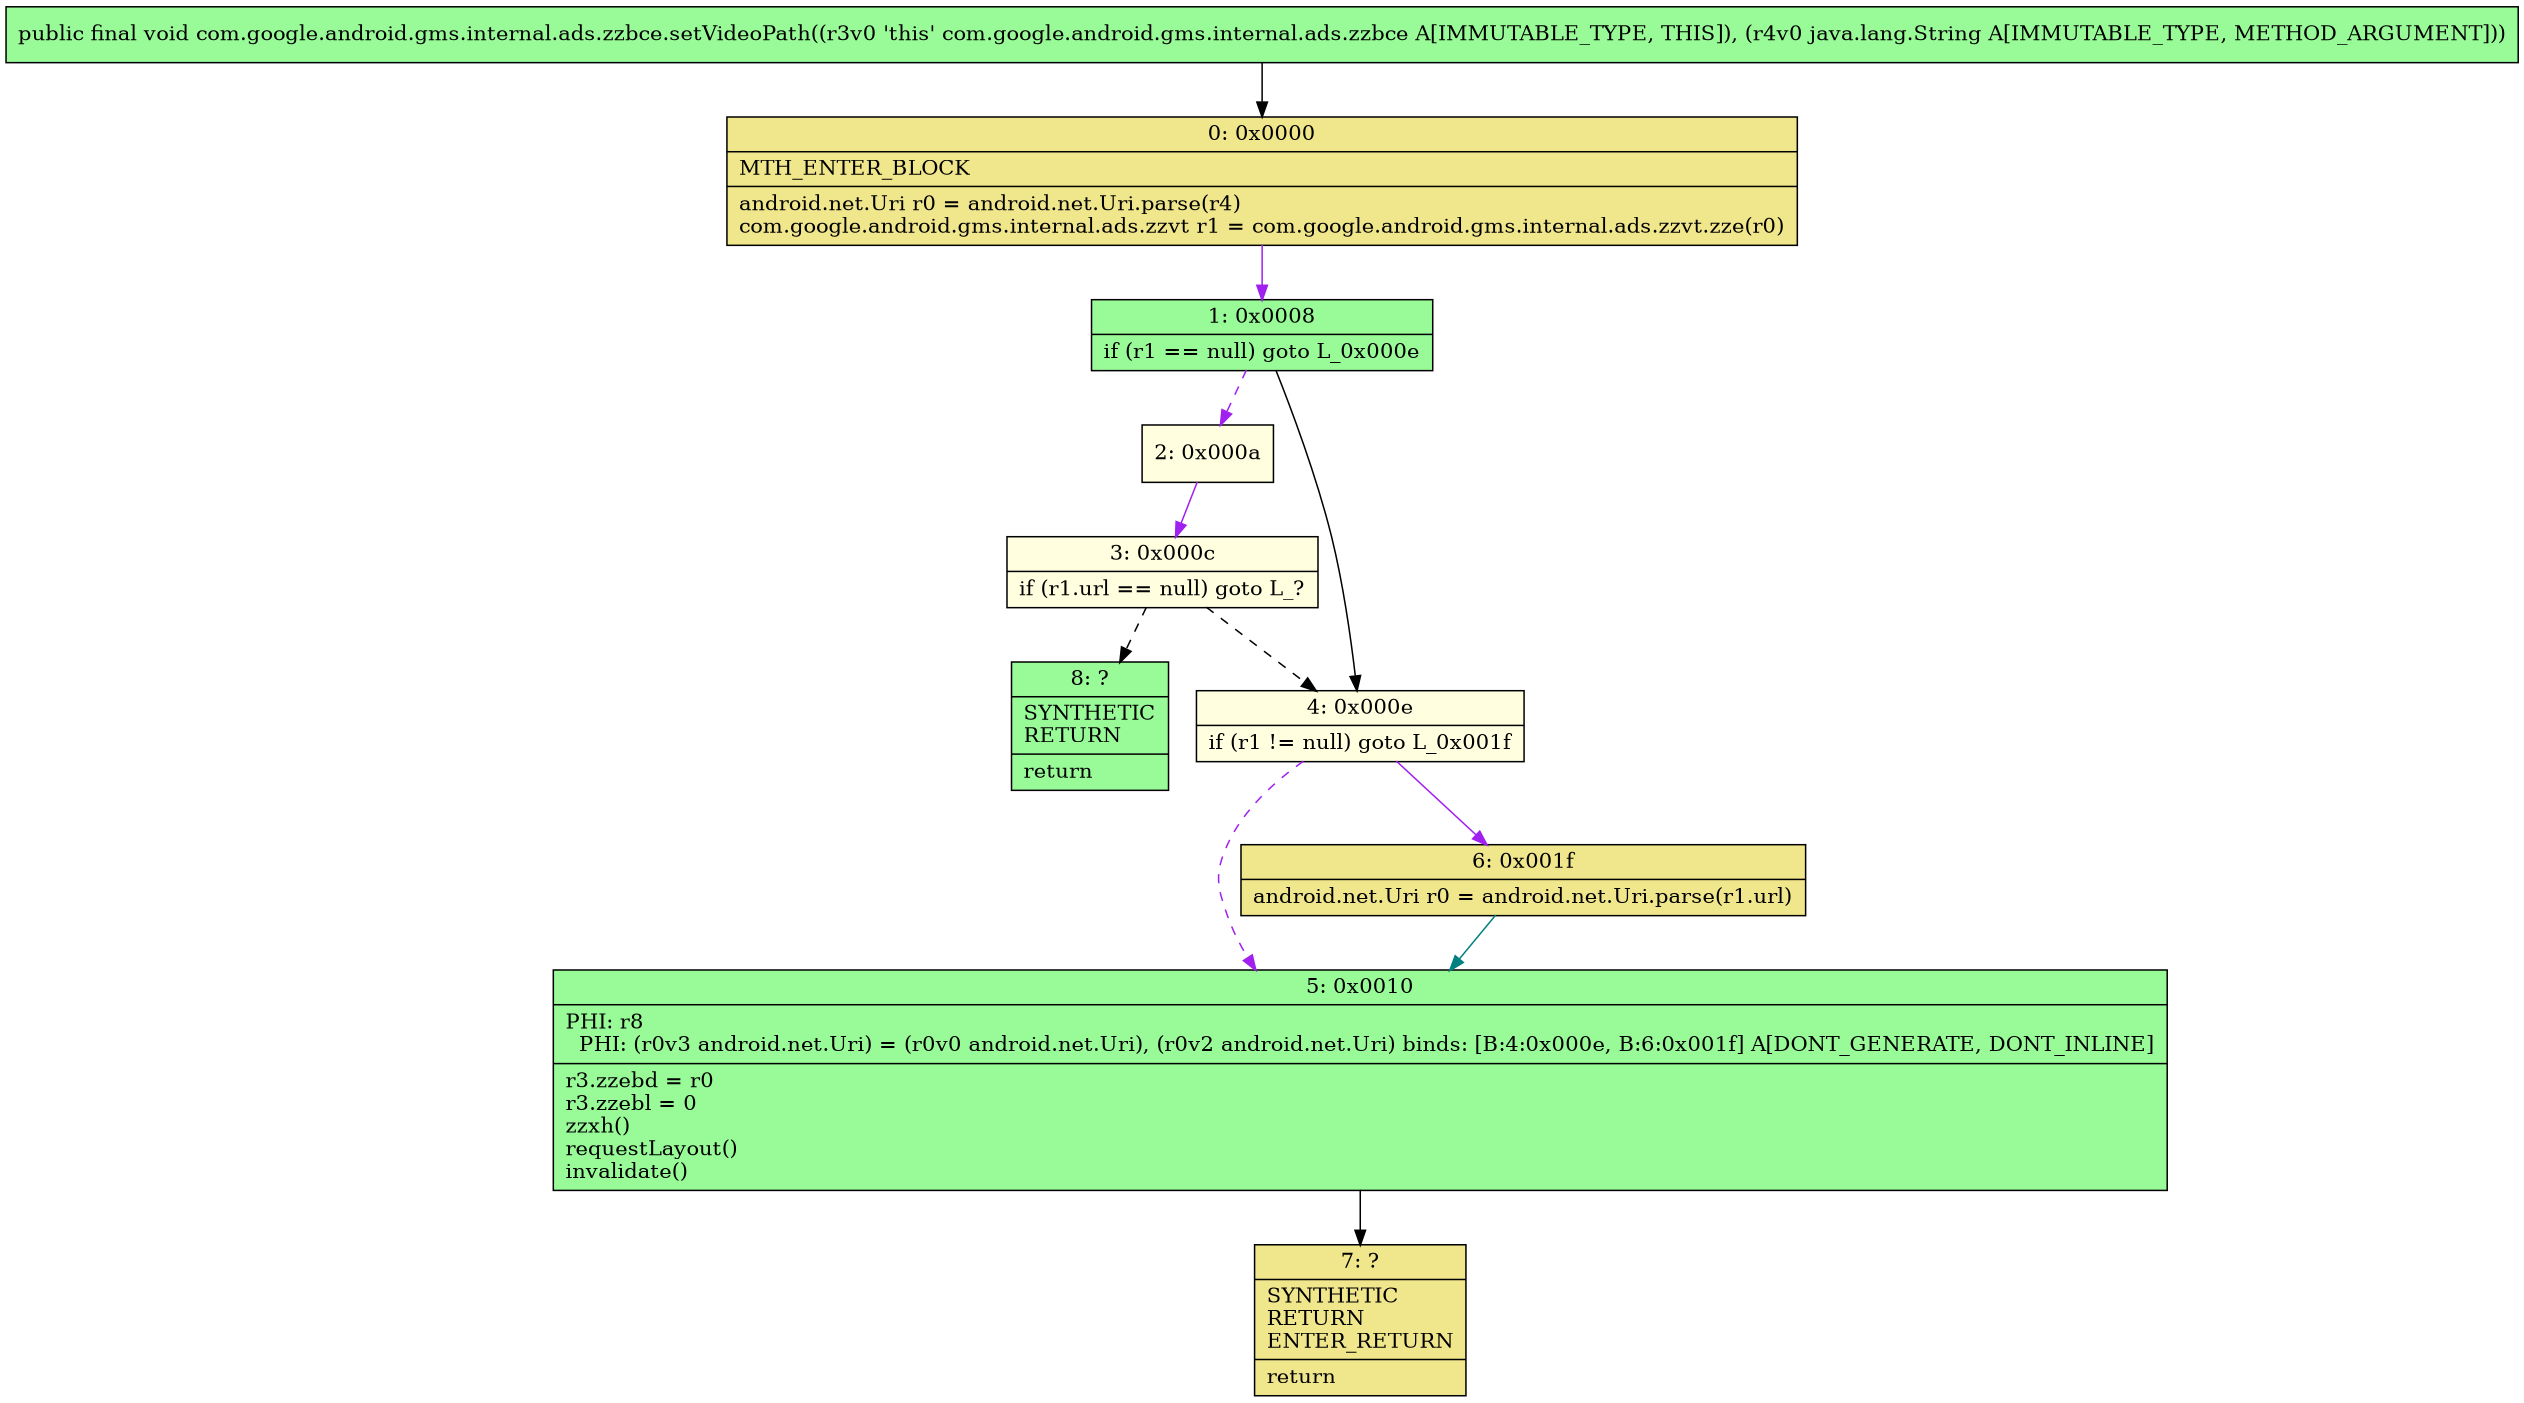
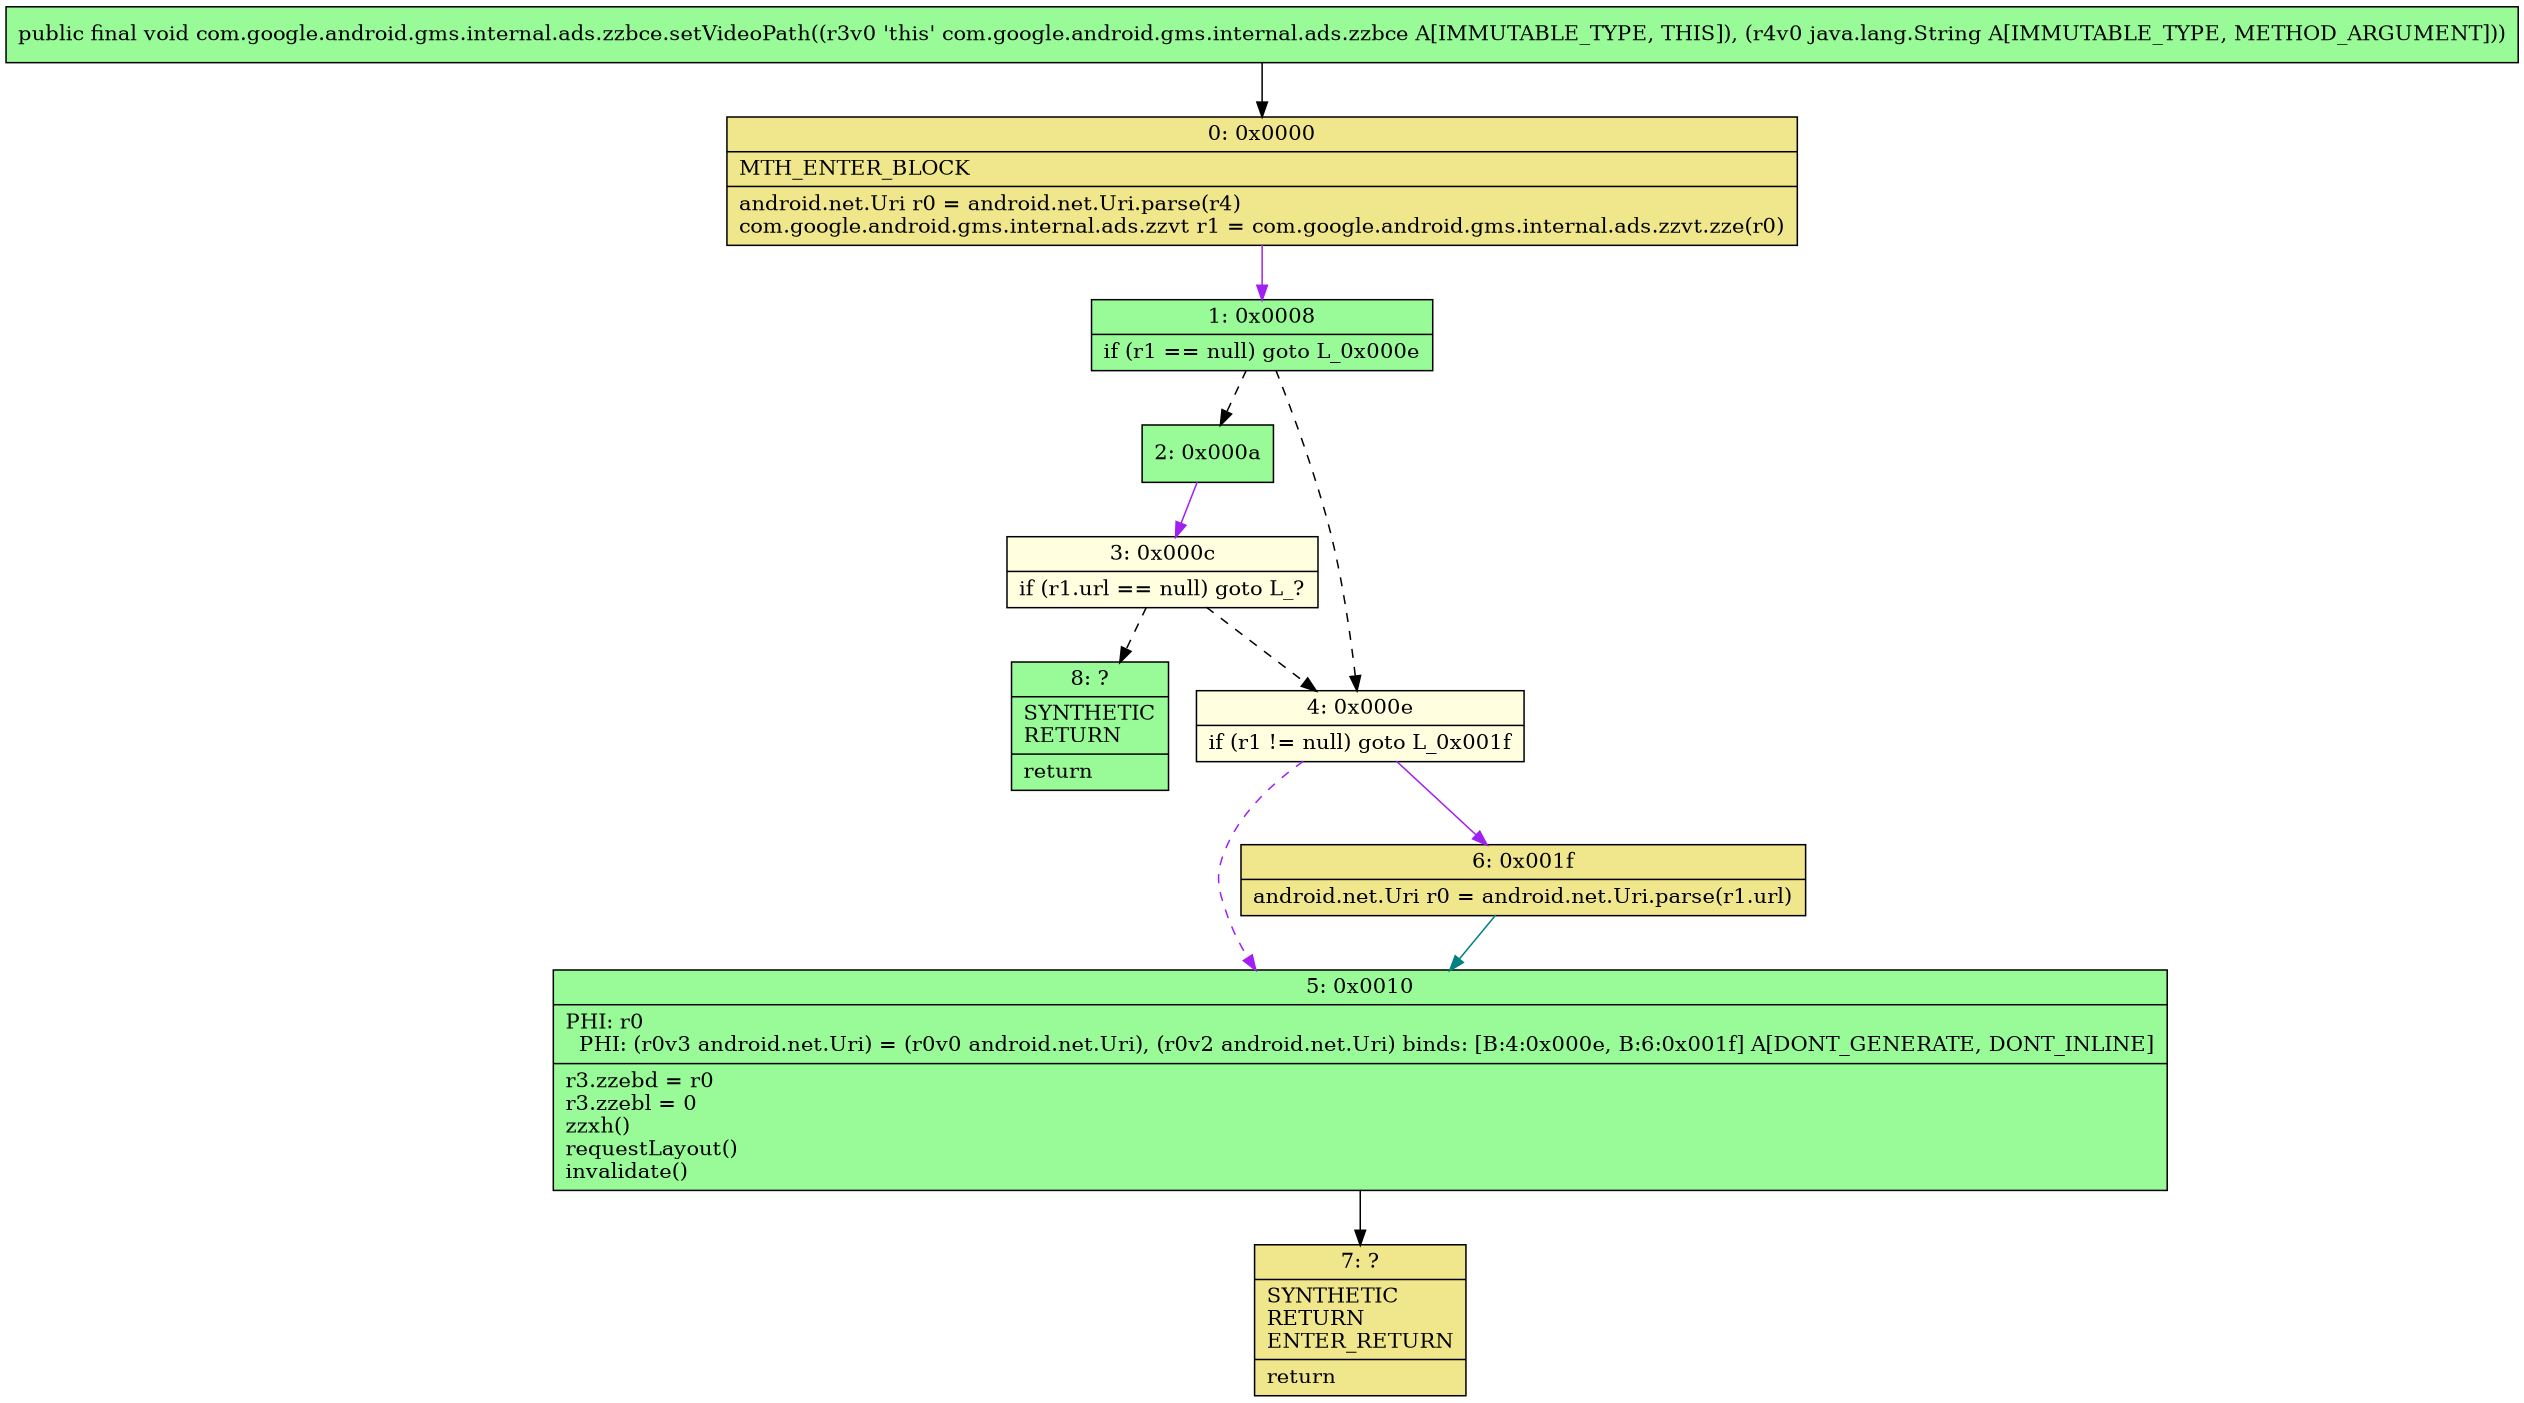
edge "1: 0x0008" -> "2: 0x000a": color purple -> black
node "2: 0x000a": fillcolor lightyellow -> palegreen
edge "1: 0x0008" -> "4: 0x000e": style solid -> dashed
node "5: 0x0010": text "PHI: r8" -> "PHI: r0"
